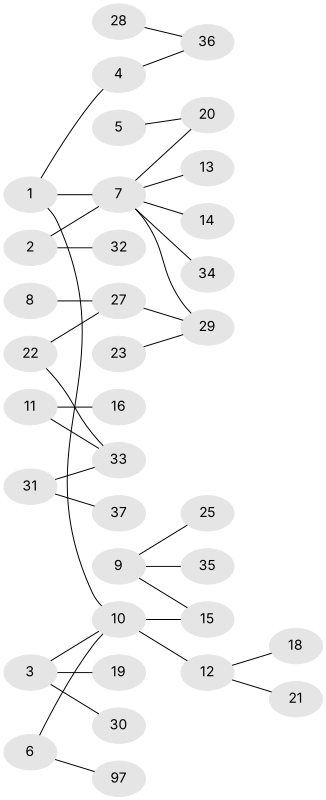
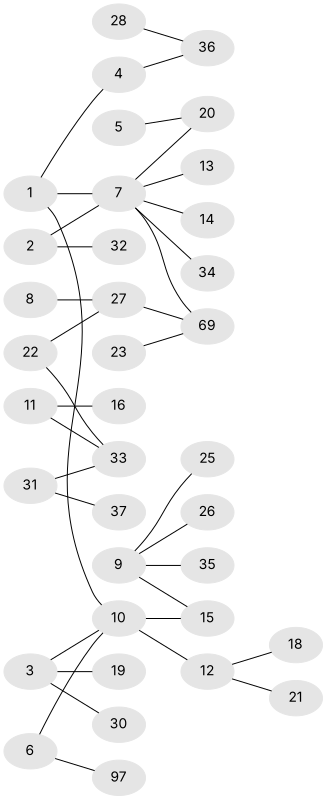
node "29": label "29" -> "69"
node "26": added
